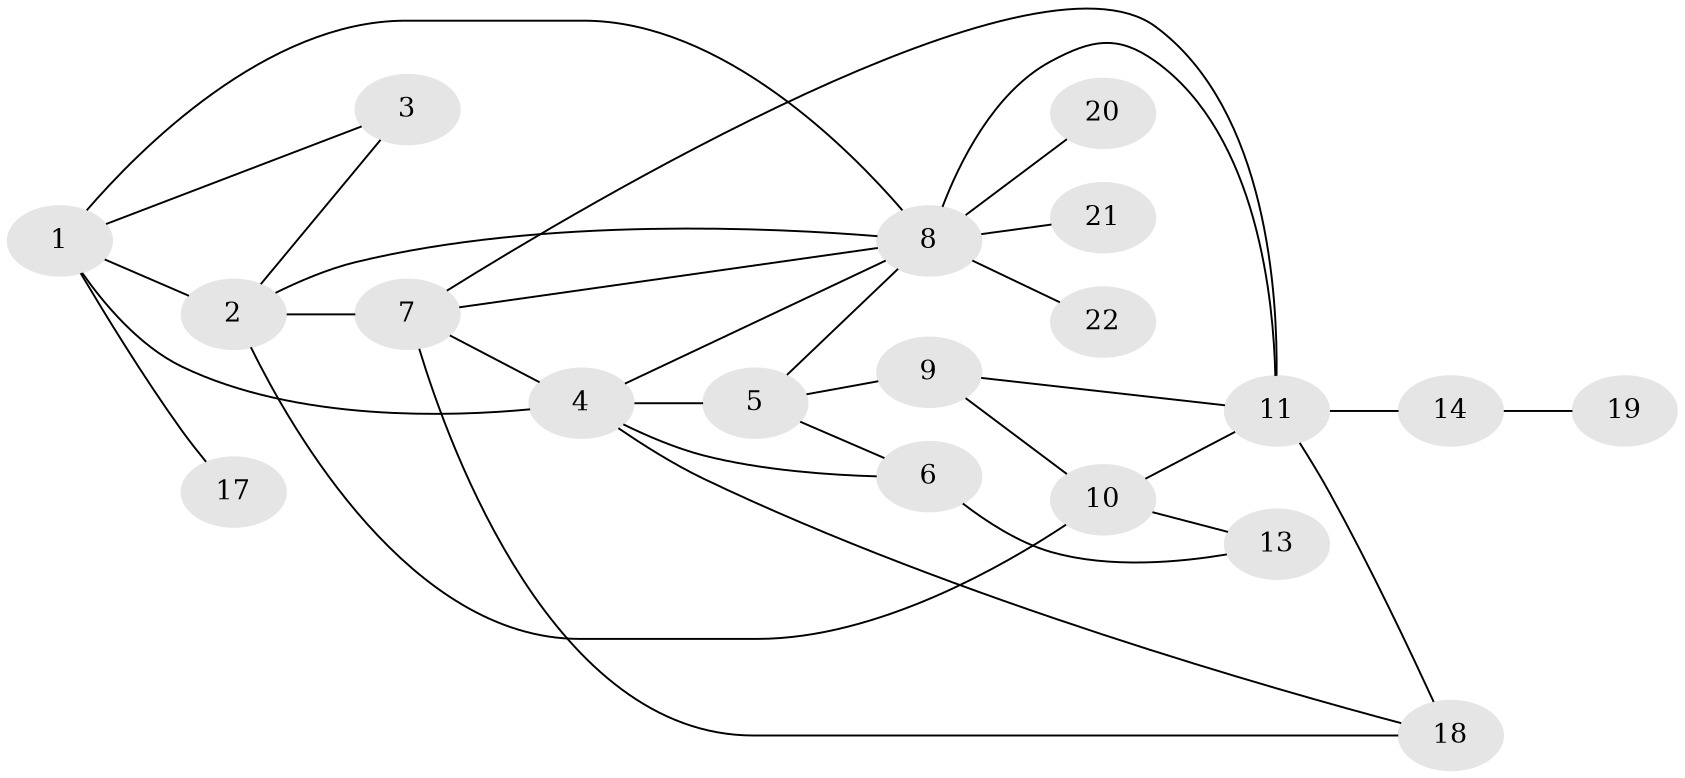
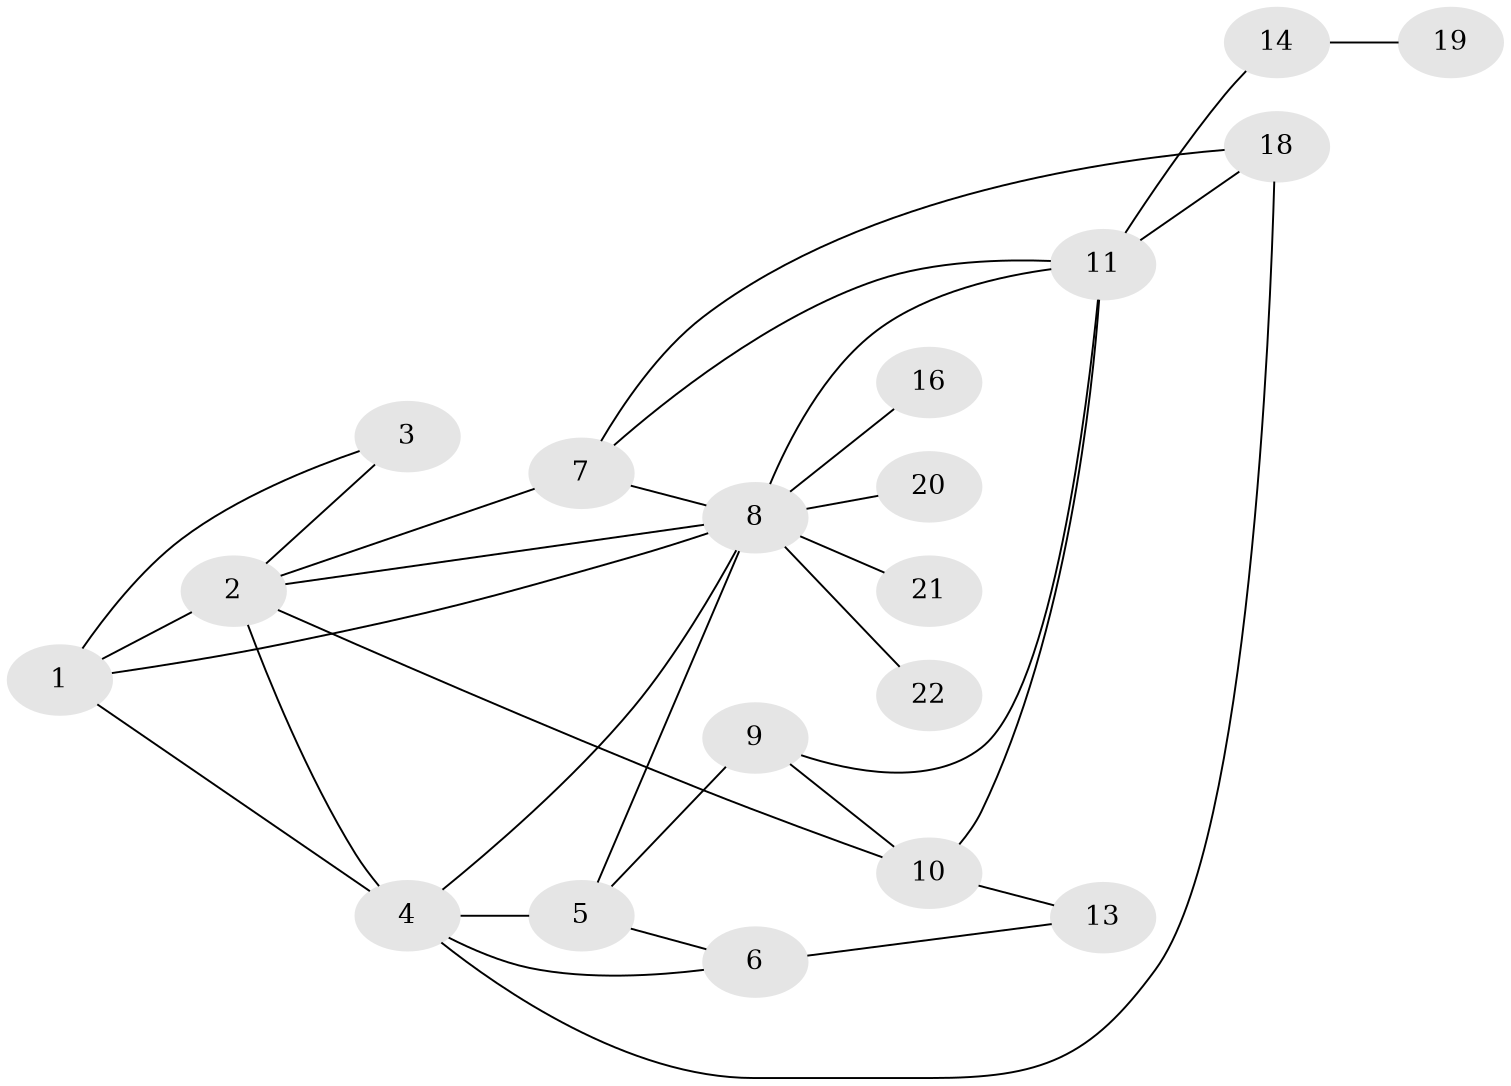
edge "7" -- "4": now "2" -- "4"
node "16": added
node "17": removed
